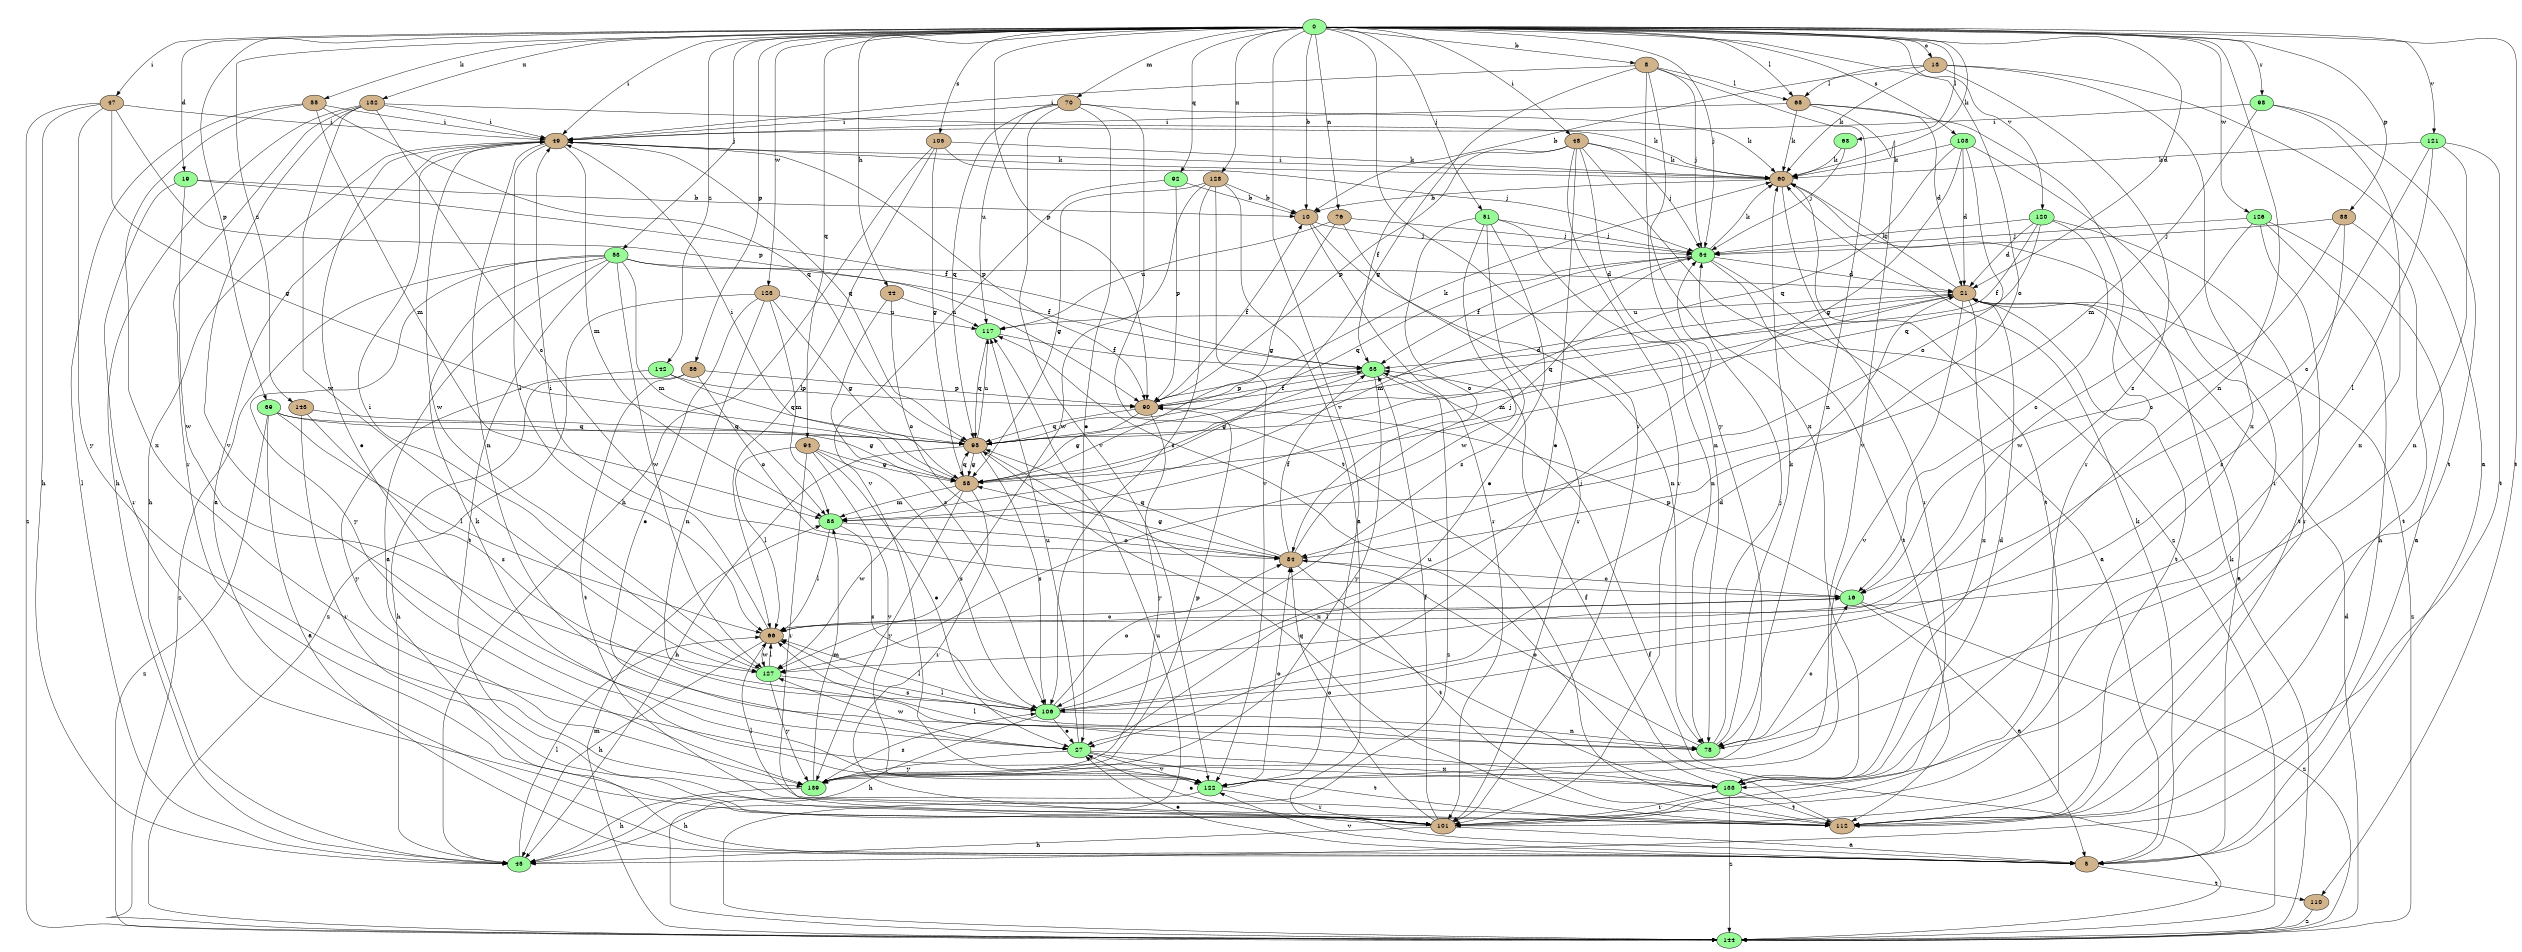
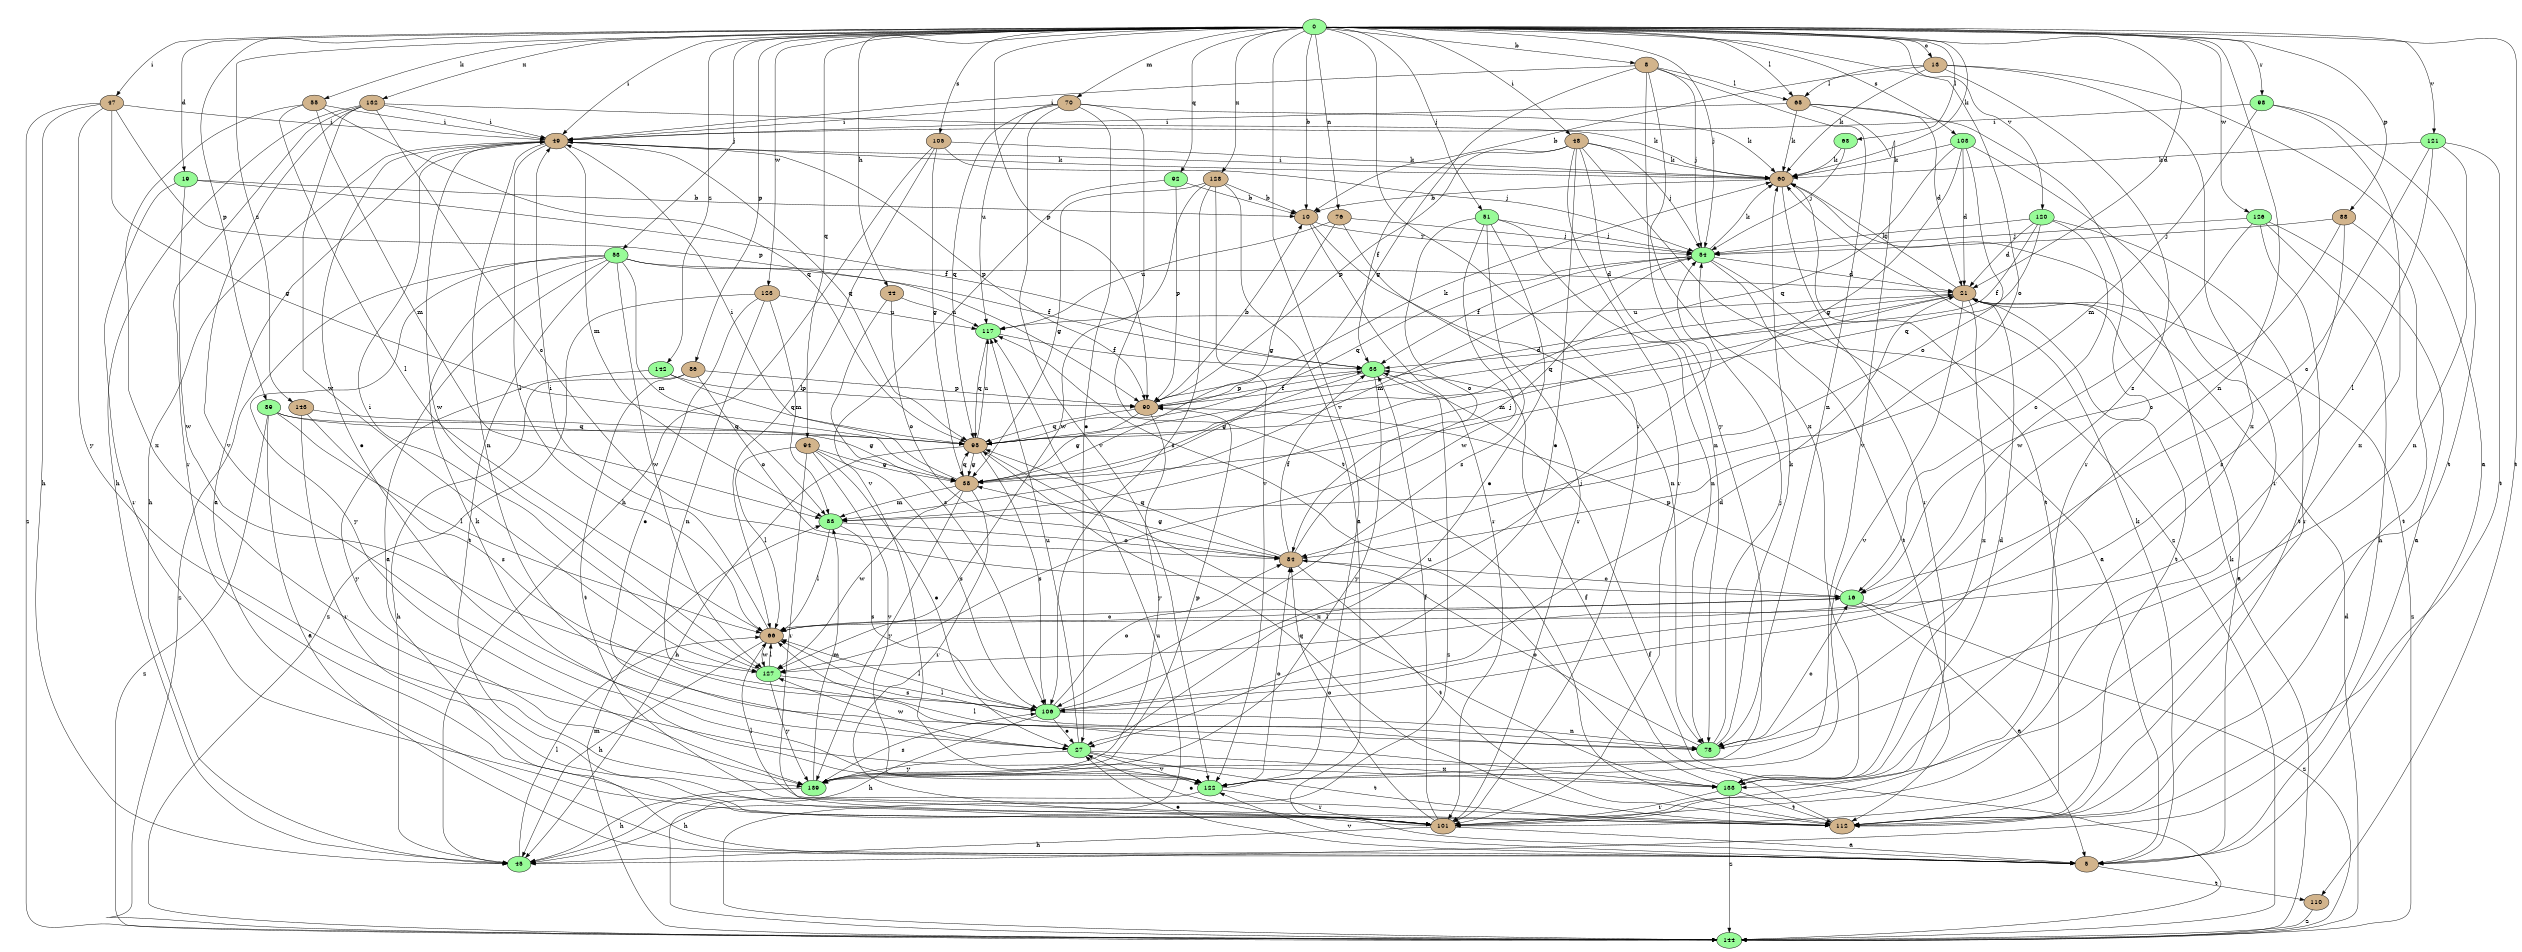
edge "10" -> "54": label "j" -> "y"
edge "90" -> "10": label "f" -> "b"
edge "123" -> "38": removed, label "g"
node "69": label "69" -> "89"
edge "55" -> "45": now "55" -> "66"
